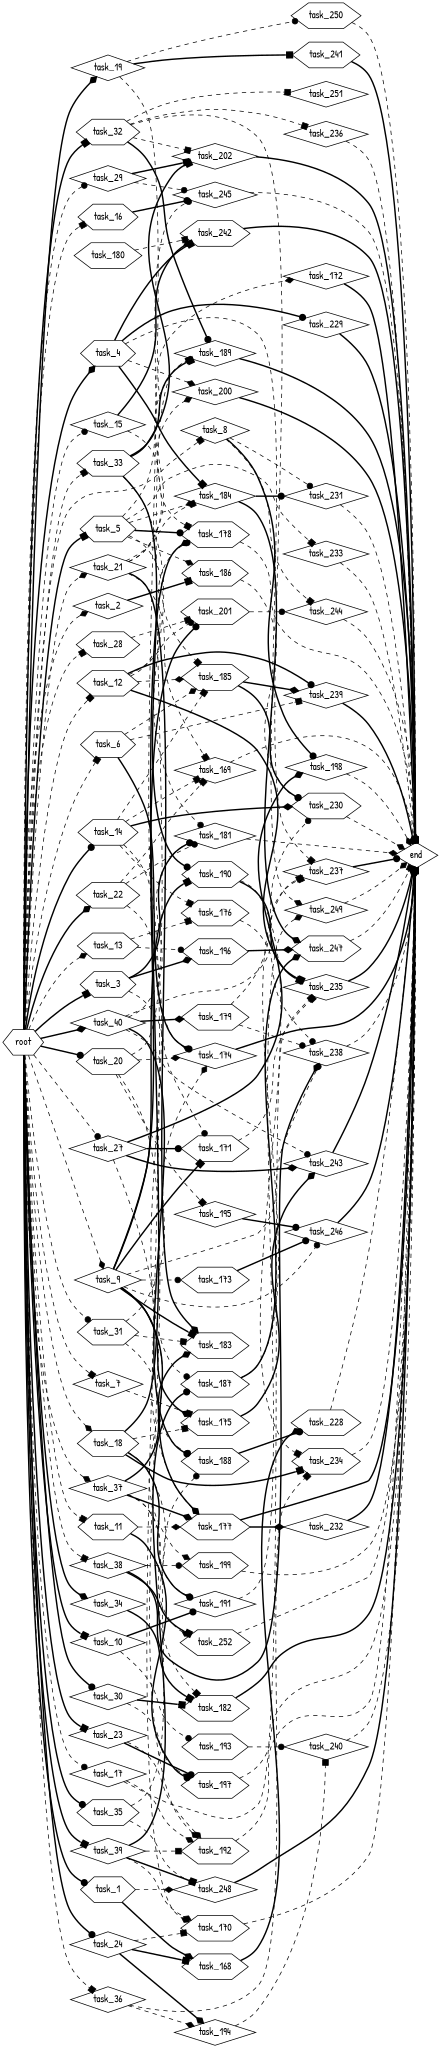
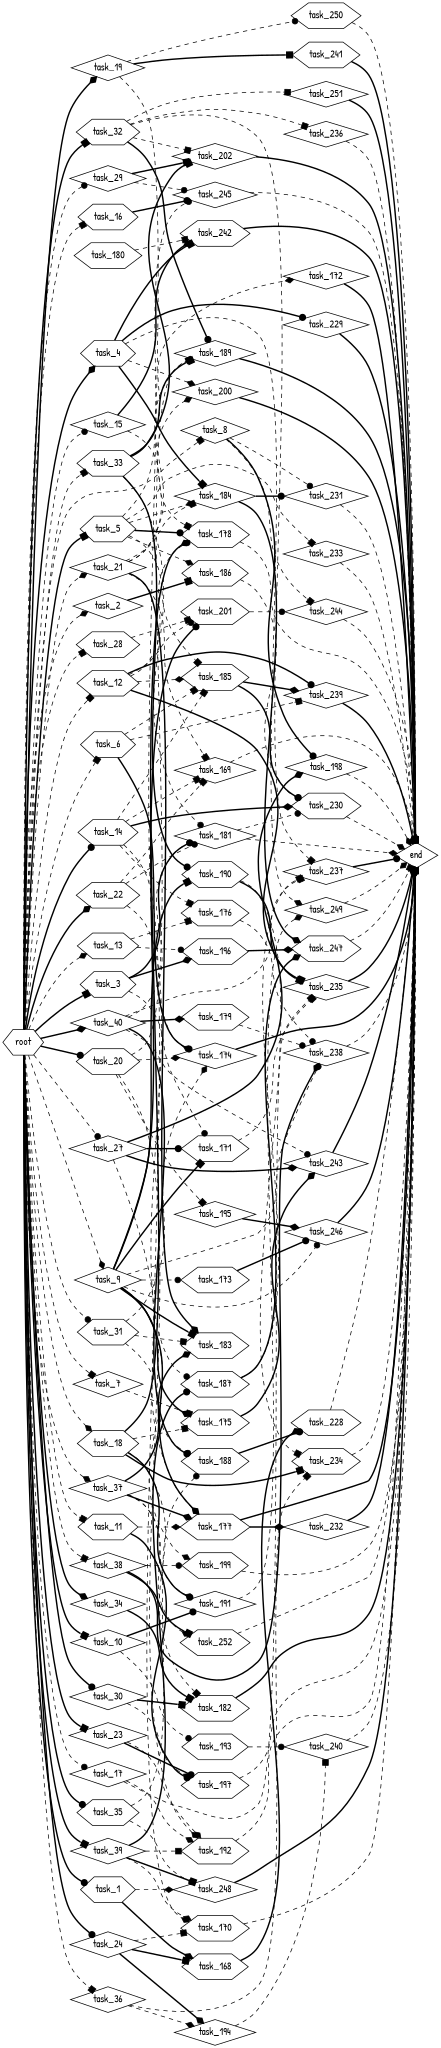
edge "task_251" -> "end": added
edge "task_6" -> "task_185": arrowhead diamond -> box
edge "task_179" -> "task_230": now "task_181" -> "task_230"
edge "task_195" -> "task_246": arrowhead dot -> diamond
